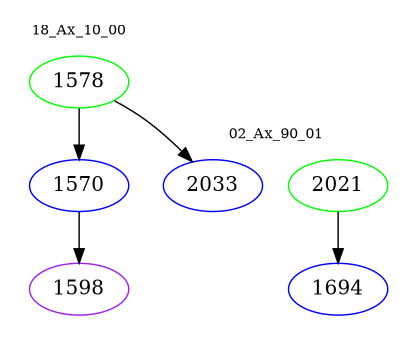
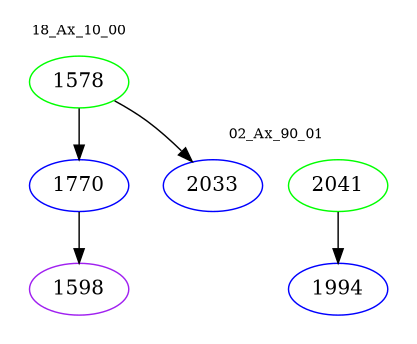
node "1570": label "1570" -> "1770"
node "2021": label "2021" -> "2041"
node "1694": label "1694" -> "1994"
